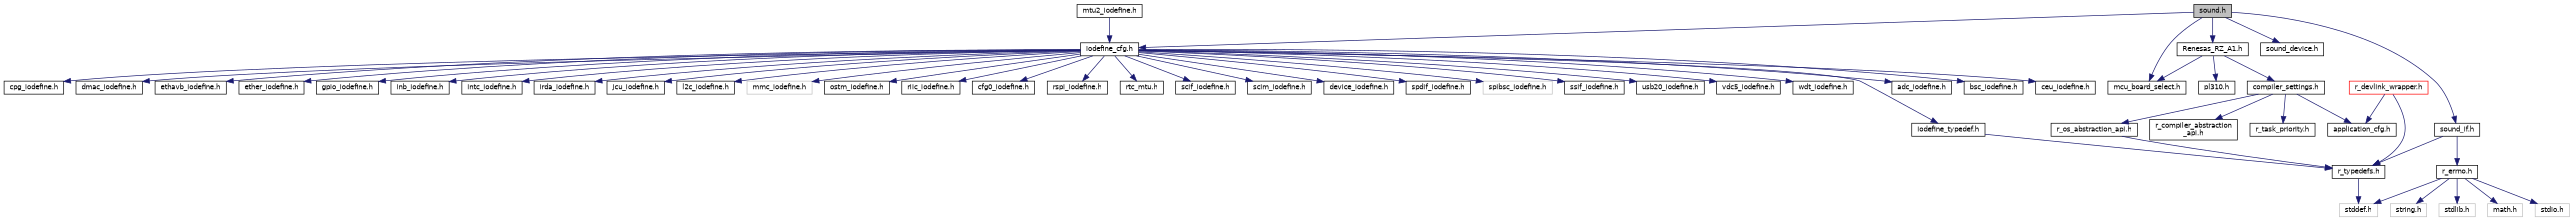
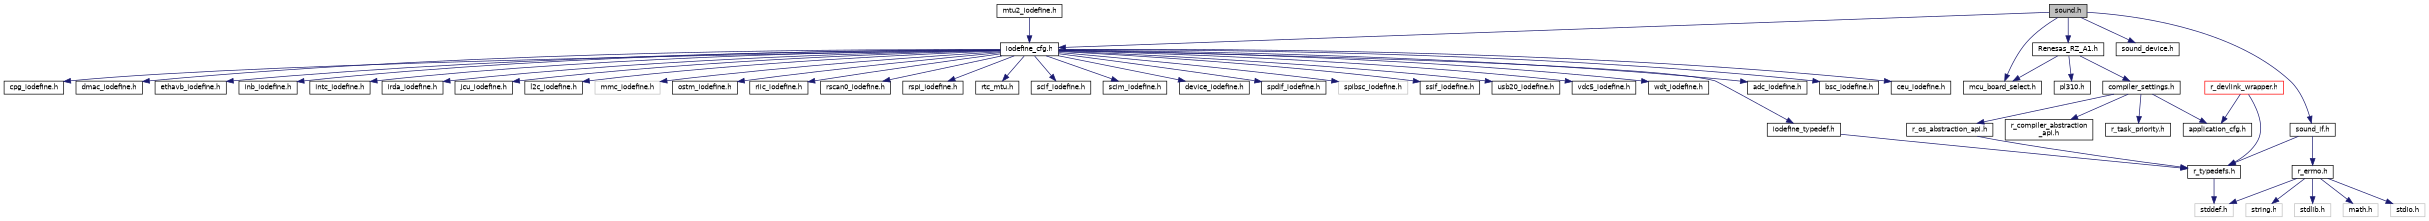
node "ether_iodefine.h": removed
node "gpio_iodefine.h": removed
node "cfg0_iodefine.h": label "cfg0_iodefine.h" -> "rscan0_iodefine.h"
